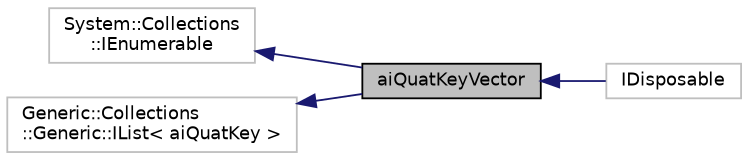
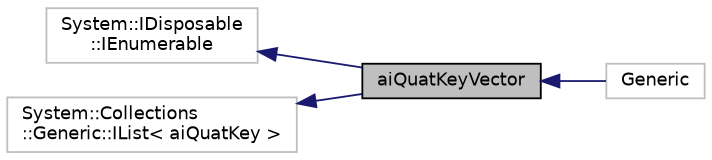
node "System::Collections ::IEnumerable": label "System::Collections ::IEnumerable" -> "System::IDisposable ::IEnumerable"
node "IDisposable": label "IDisposable" -> "Generic"
node "Generic::Collections ::Generic::IList< aiQuatKey >": label "Generic::Collections ::Generic::IList< aiQuatKey >" -> "System::Collections ::Generic::IList< aiQuatKey >"
